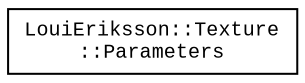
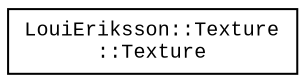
node "LouiEriksson::Texture ::Parameters": label "LouiEriksson::Texture ::Parameters" -> "LouiEriksson::Texture ::Texture"
